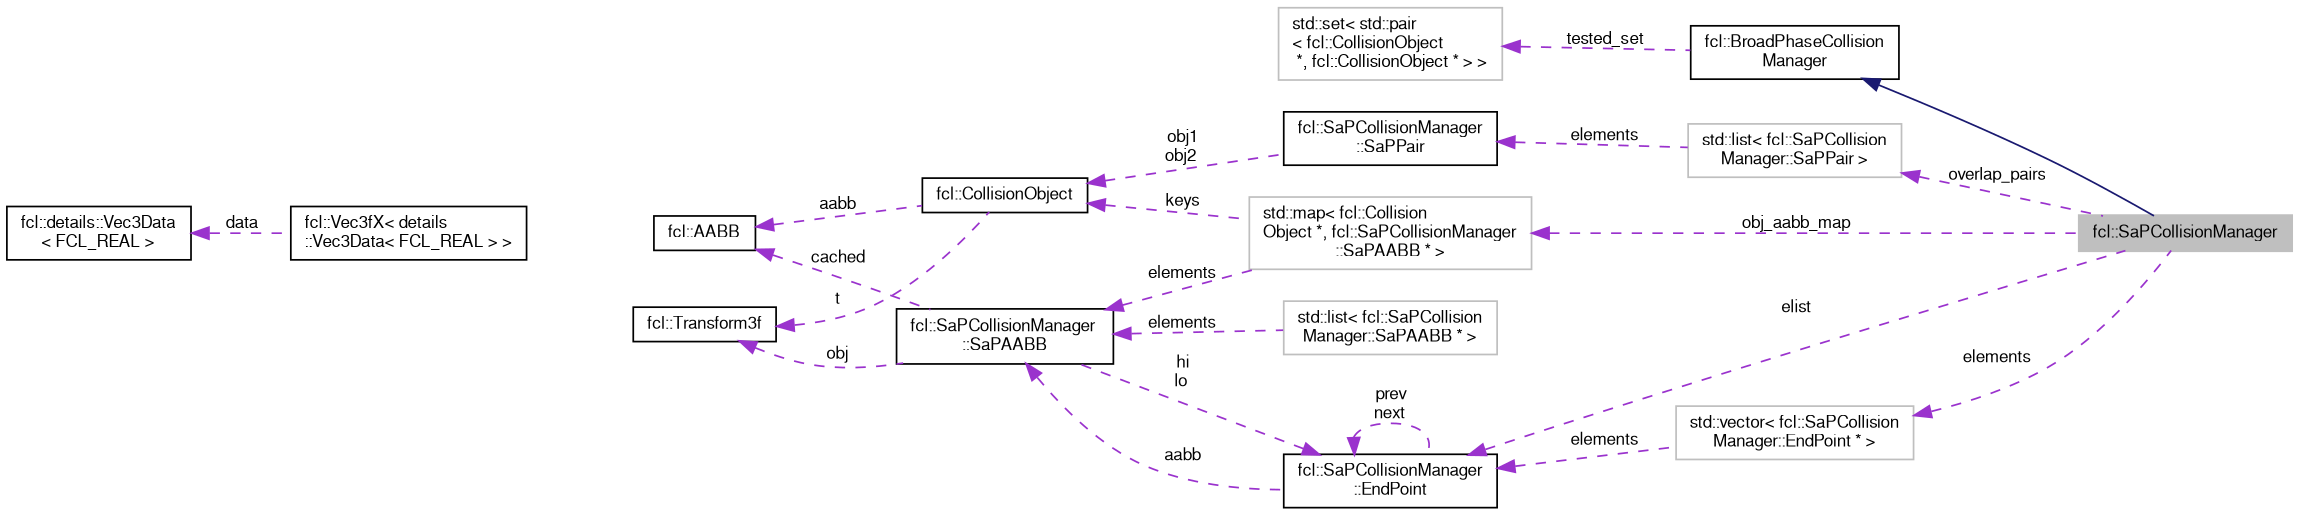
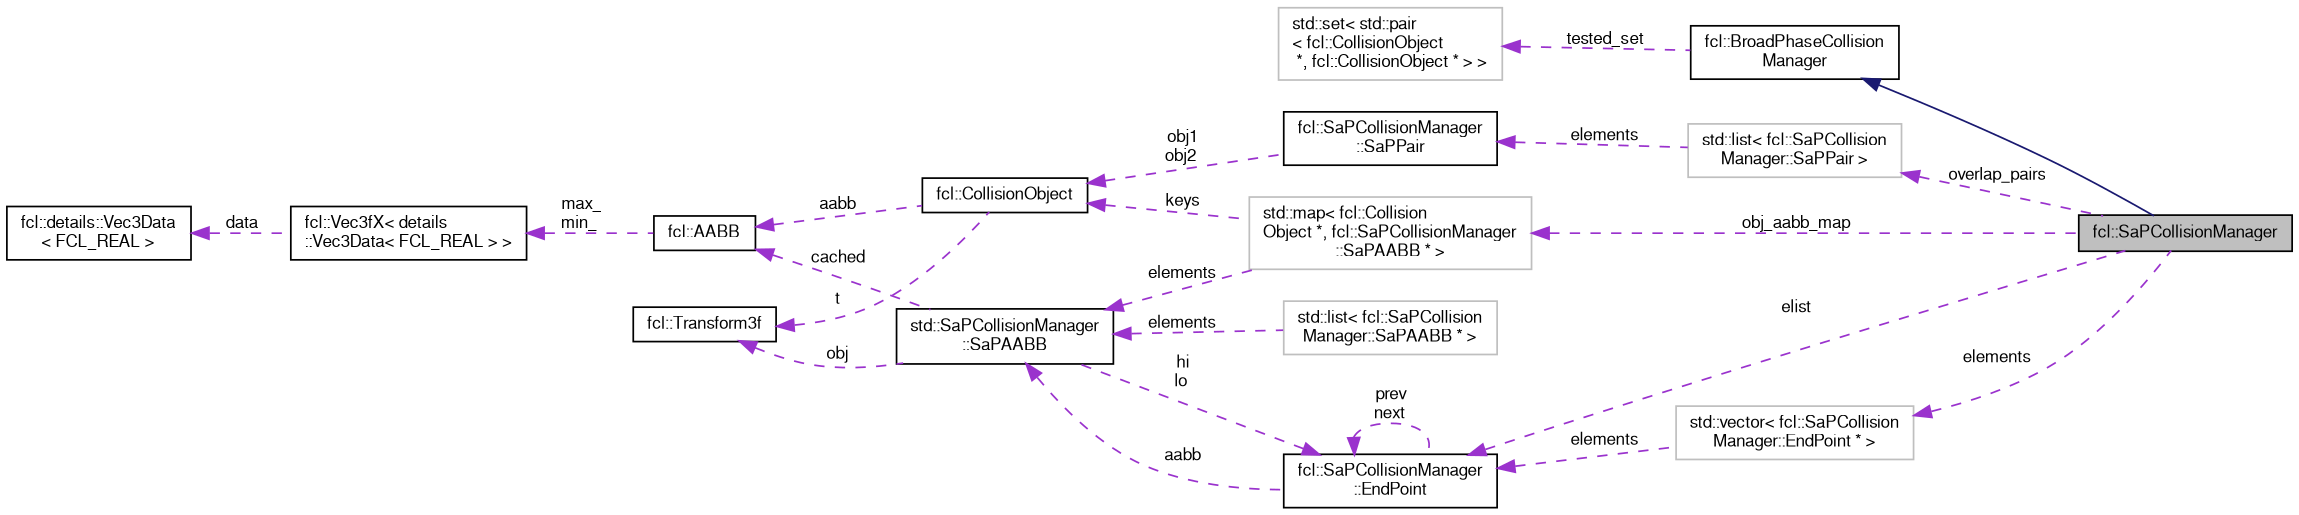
edge "fcl::AABB" -> "fcl::Vec3fX< details ::Vec3Data< FCL_REAL > >": added, label "max_ min_"
node "fcl::SaPCollisionManager": color grey75 -> black
node "fcl::SaPCollisionManager ::SaPAABB": label "fcl::SaPCollisionManager ::SaPAABB" -> "std::SaPCollisionManager ::SaPAABB"
